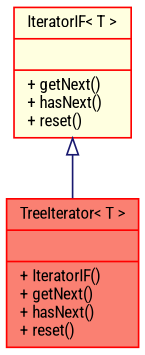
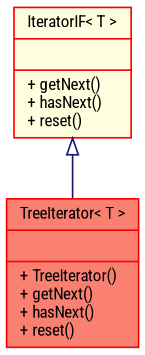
node "TreeIterator< T >": text "+ IteratorIF()" -> "+ TreeIterator()"
